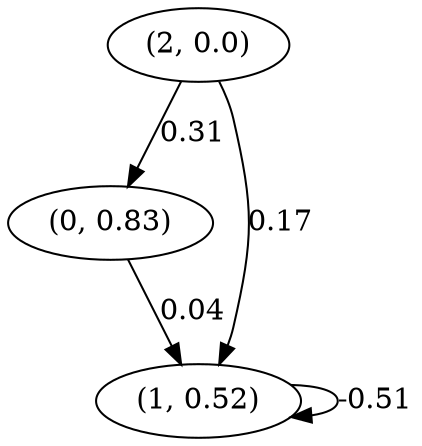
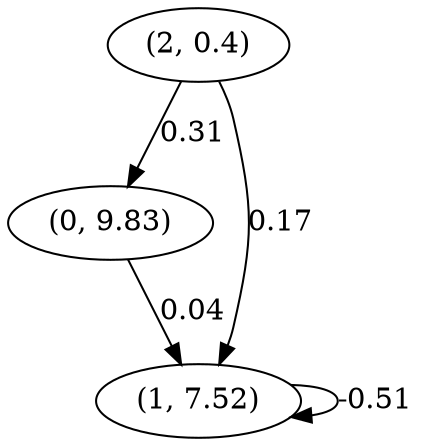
node "(2, 0.0)": label "(2, 0.0)" -> "(2, 0.4)"
node "(0, 0.83)": label "(0, 0.83)" -> "(0, 9.83)"
node "(1, 0.52)": label "(1, 0.52)" -> "(1, 7.52)"
